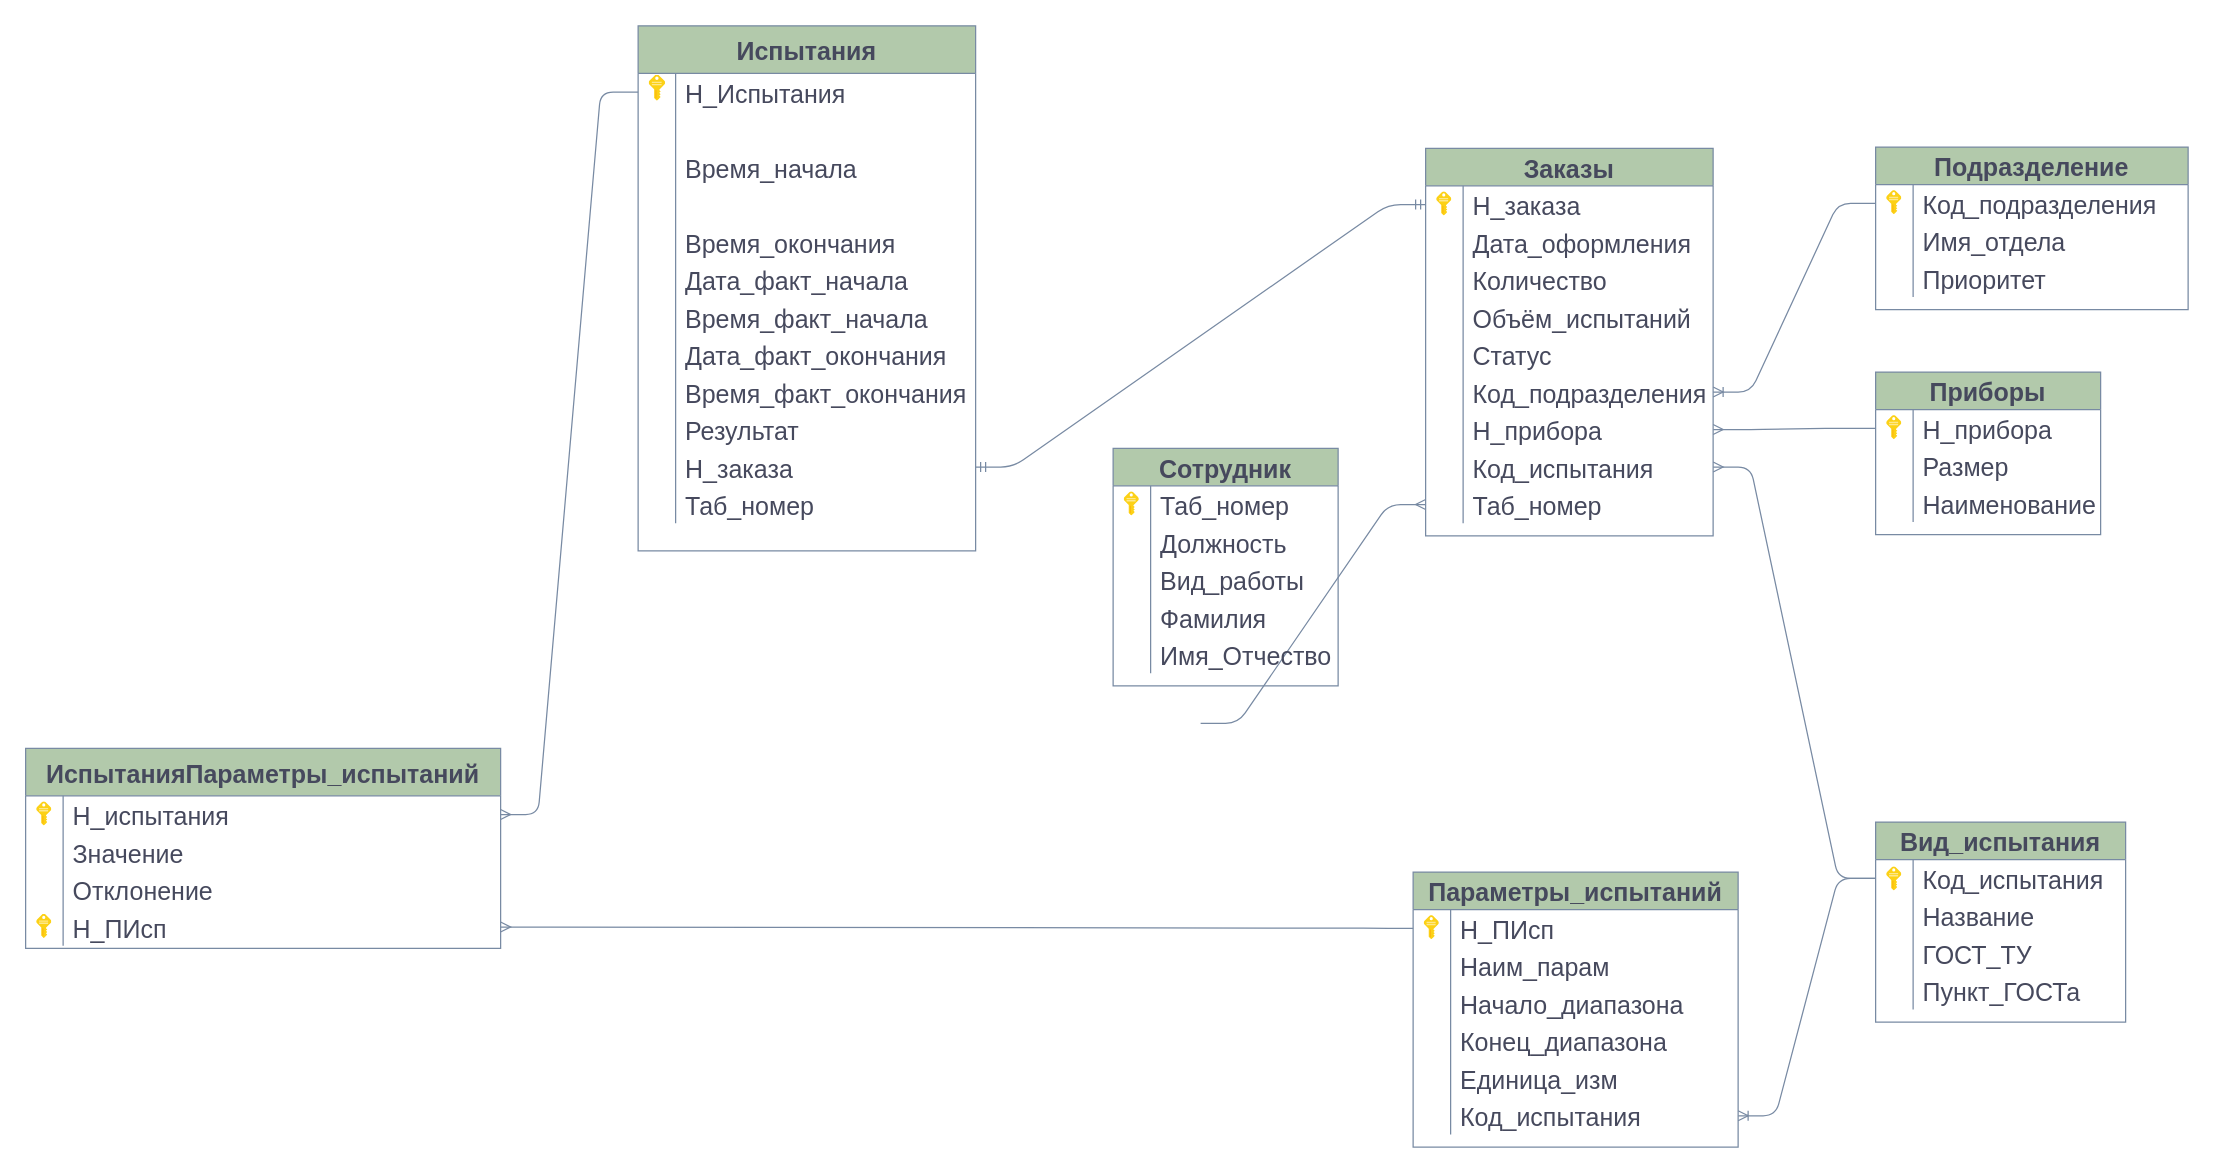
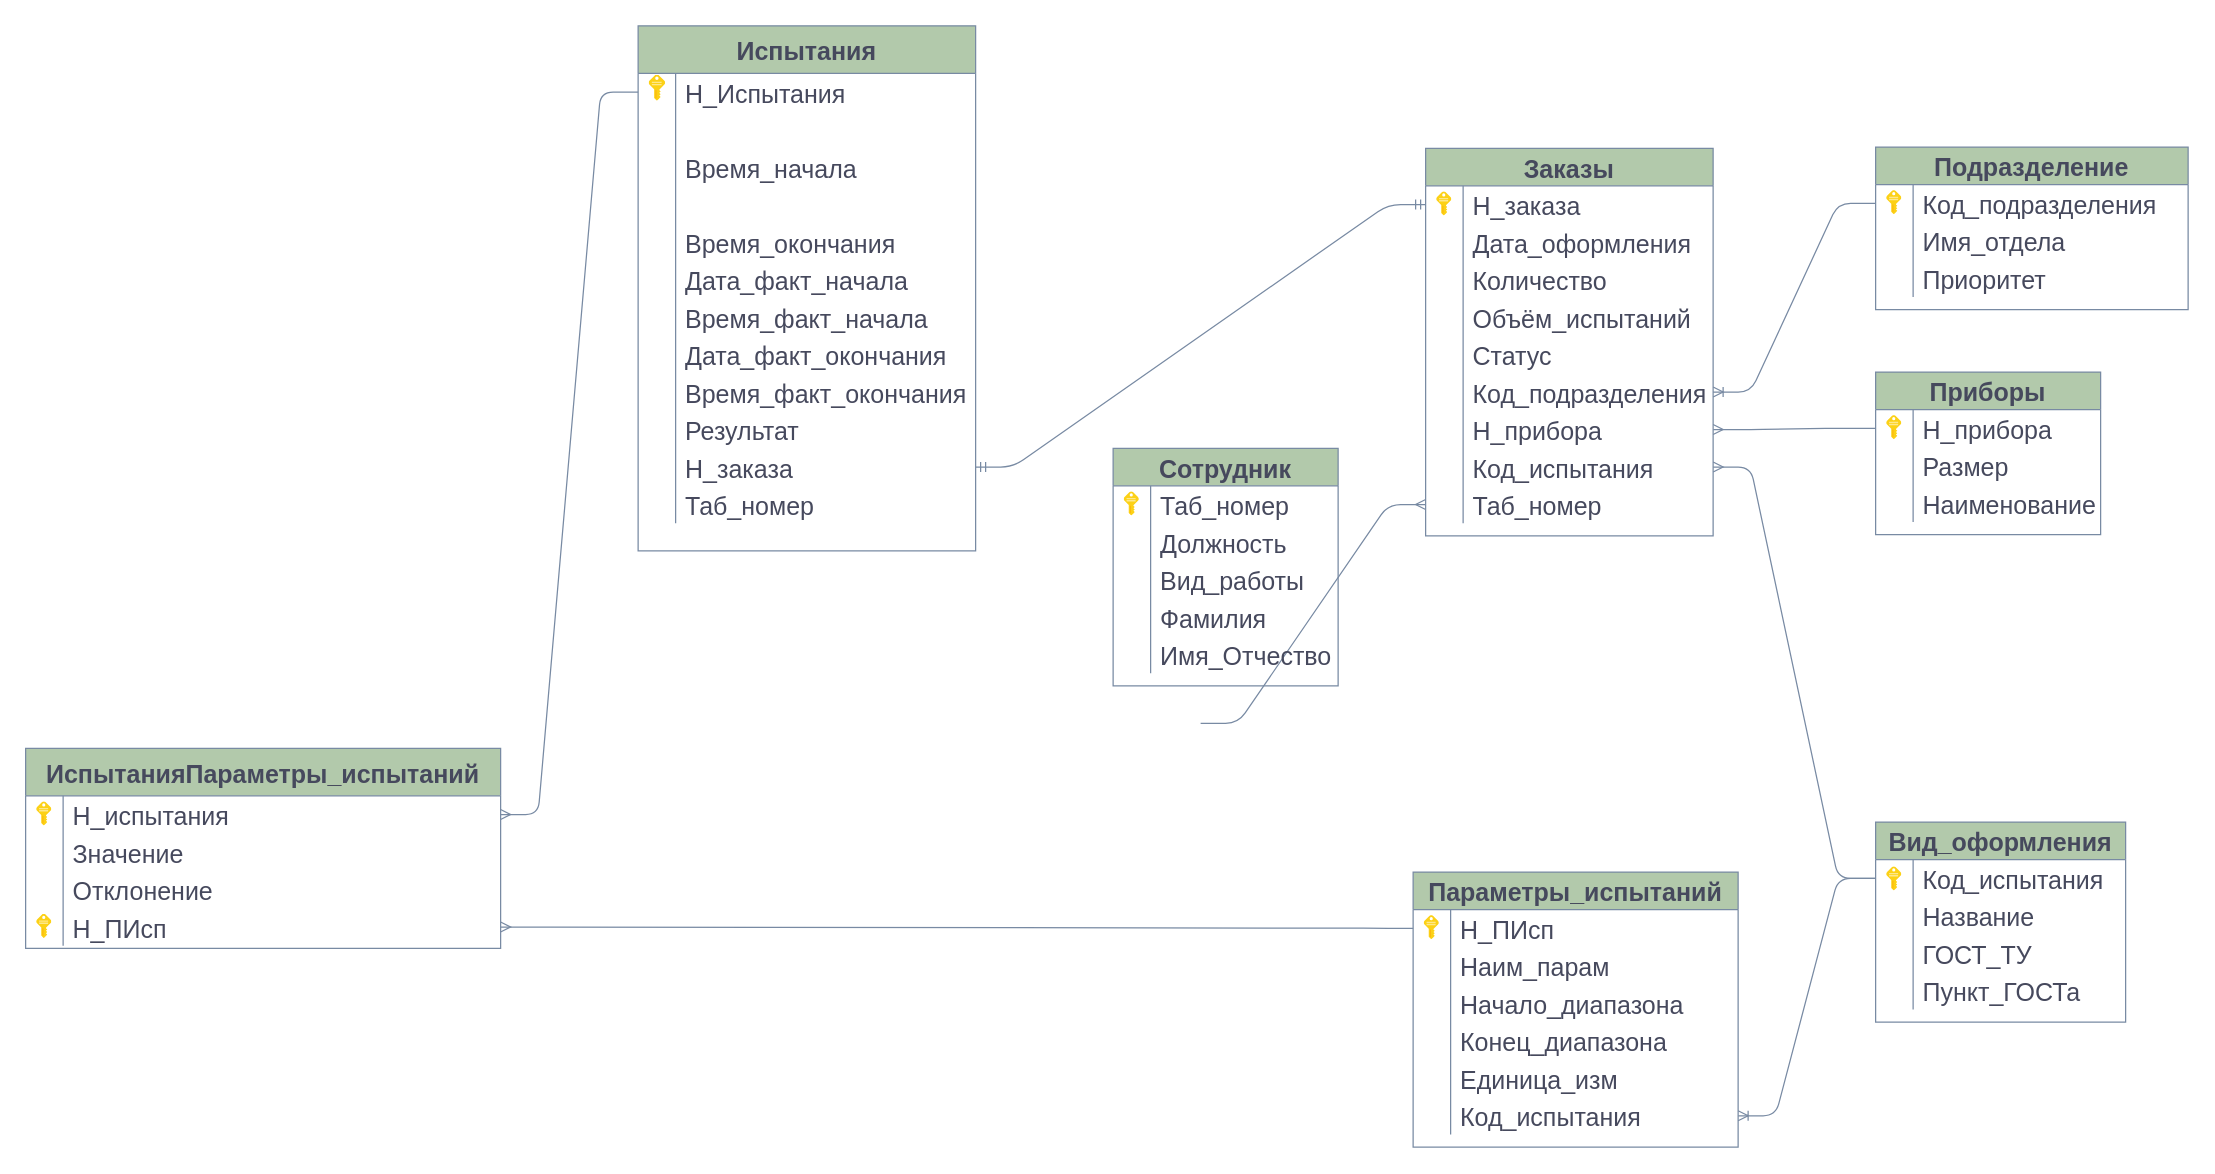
node "Вид_испытания": label "Вид_испытания" -> "Вид_оформления"
